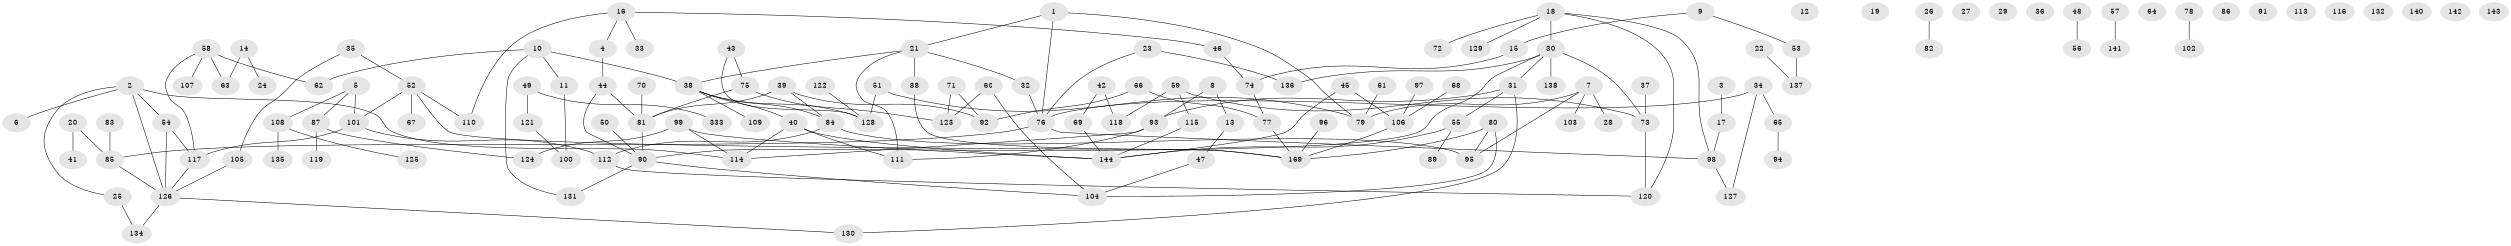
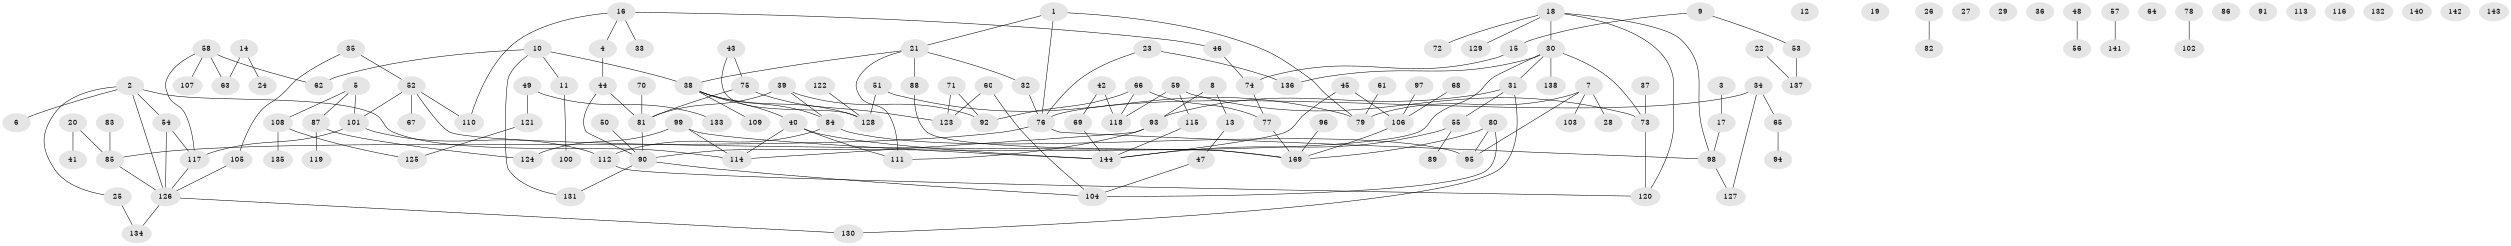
edge "66" -- "118": added
node "333": label "333" -> "133"
edge "121" -- "100": now "121" -- "125"
